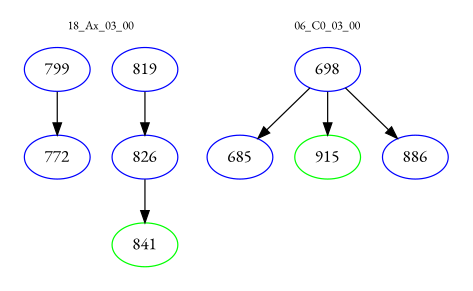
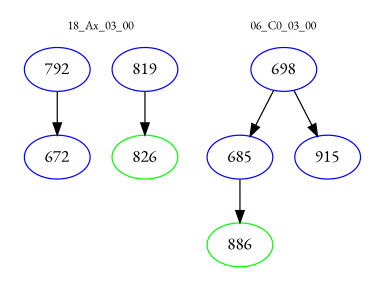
node "799": label "799" -> "792"
edge "698" -> "886": now "685" -> "886"
node "772": label "772" -> "672"
node "826": color blue -> green
node "915": color green -> blue
node "886": color blue -> green
node "841": removed
